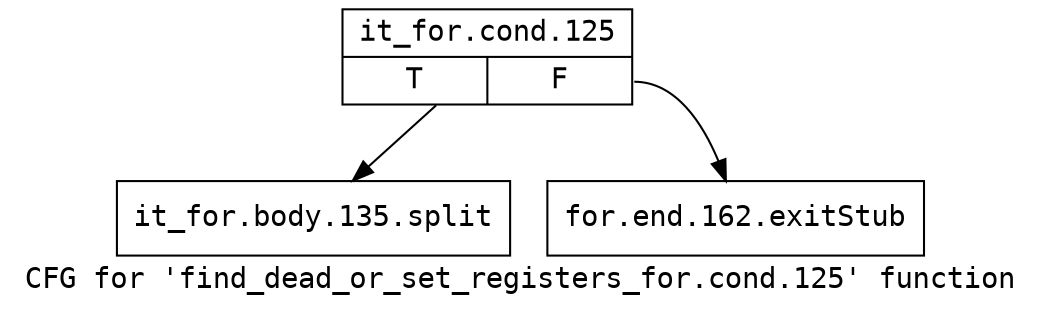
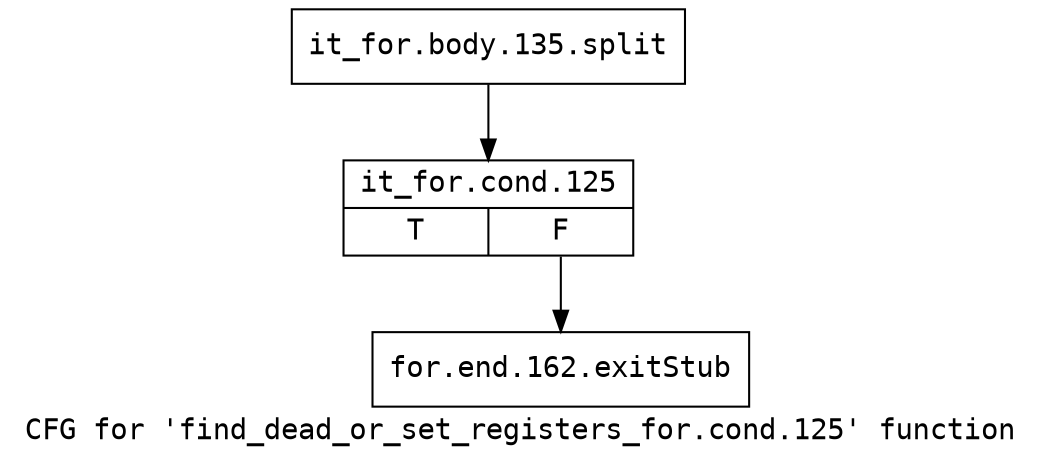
edge "it_for.cond.125" -> "it_for.body.135.split": reversed
